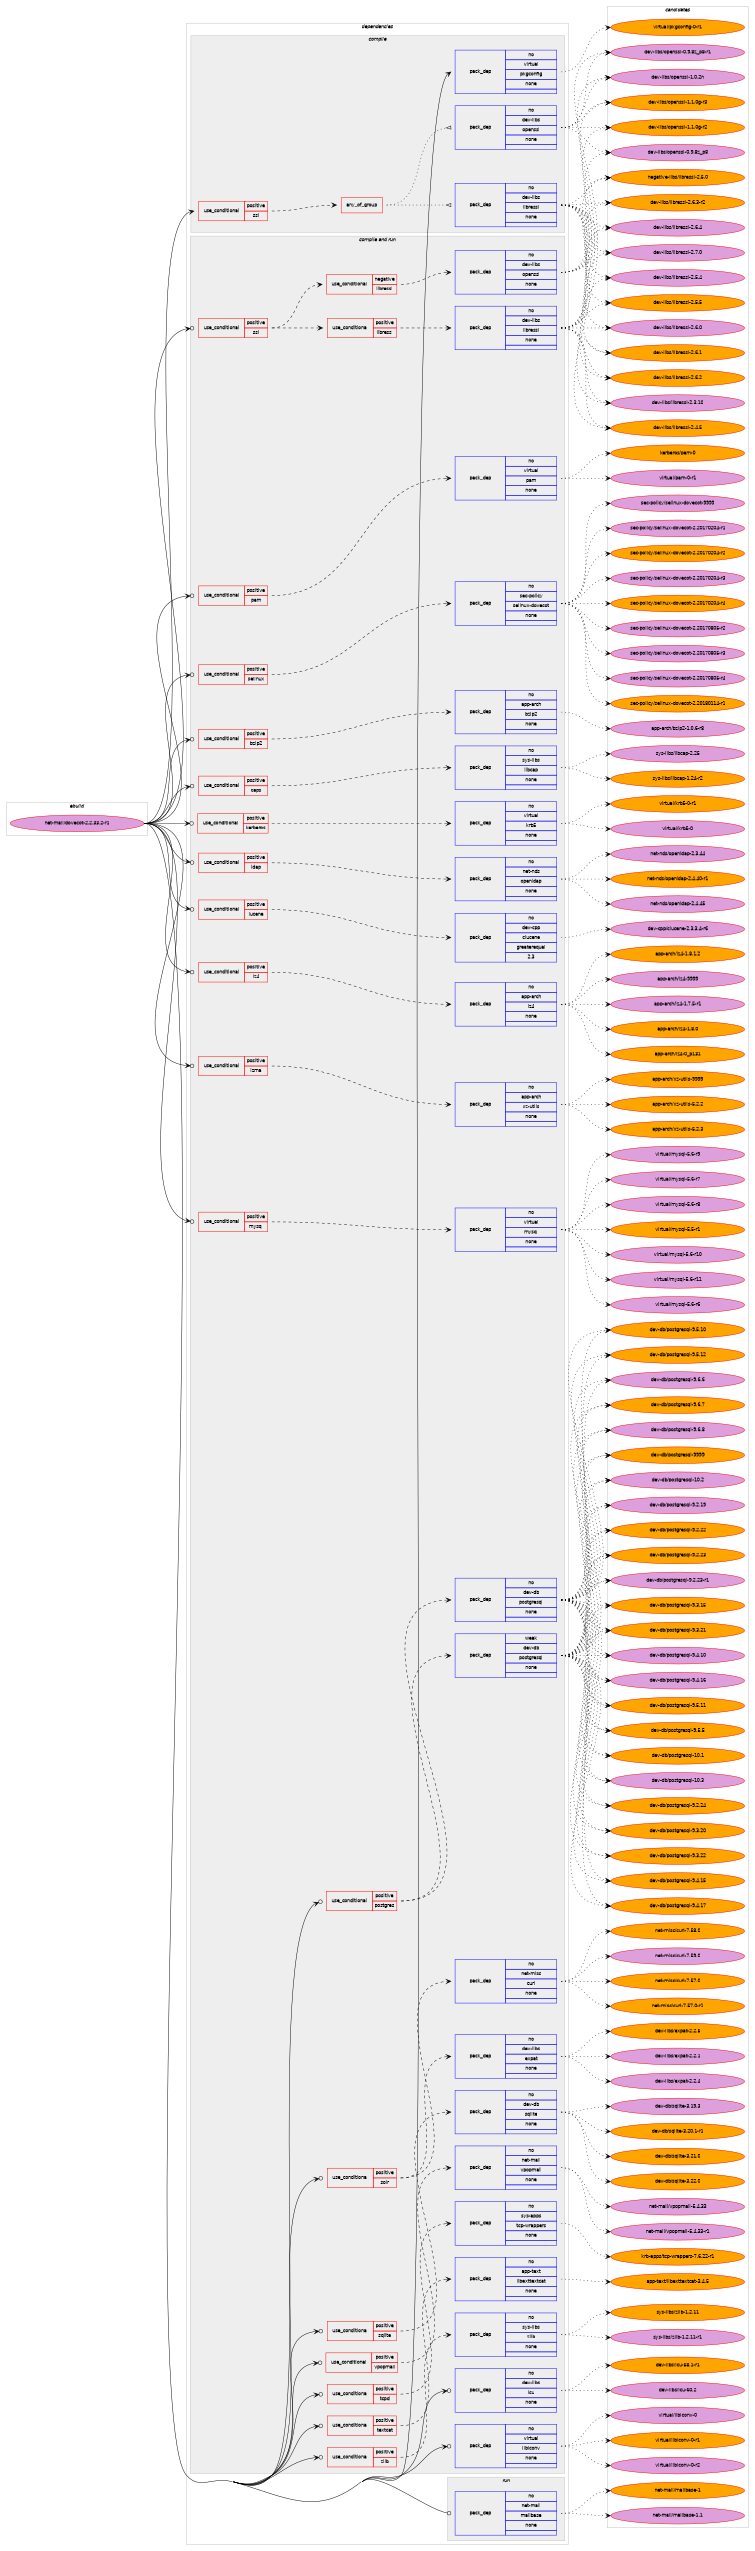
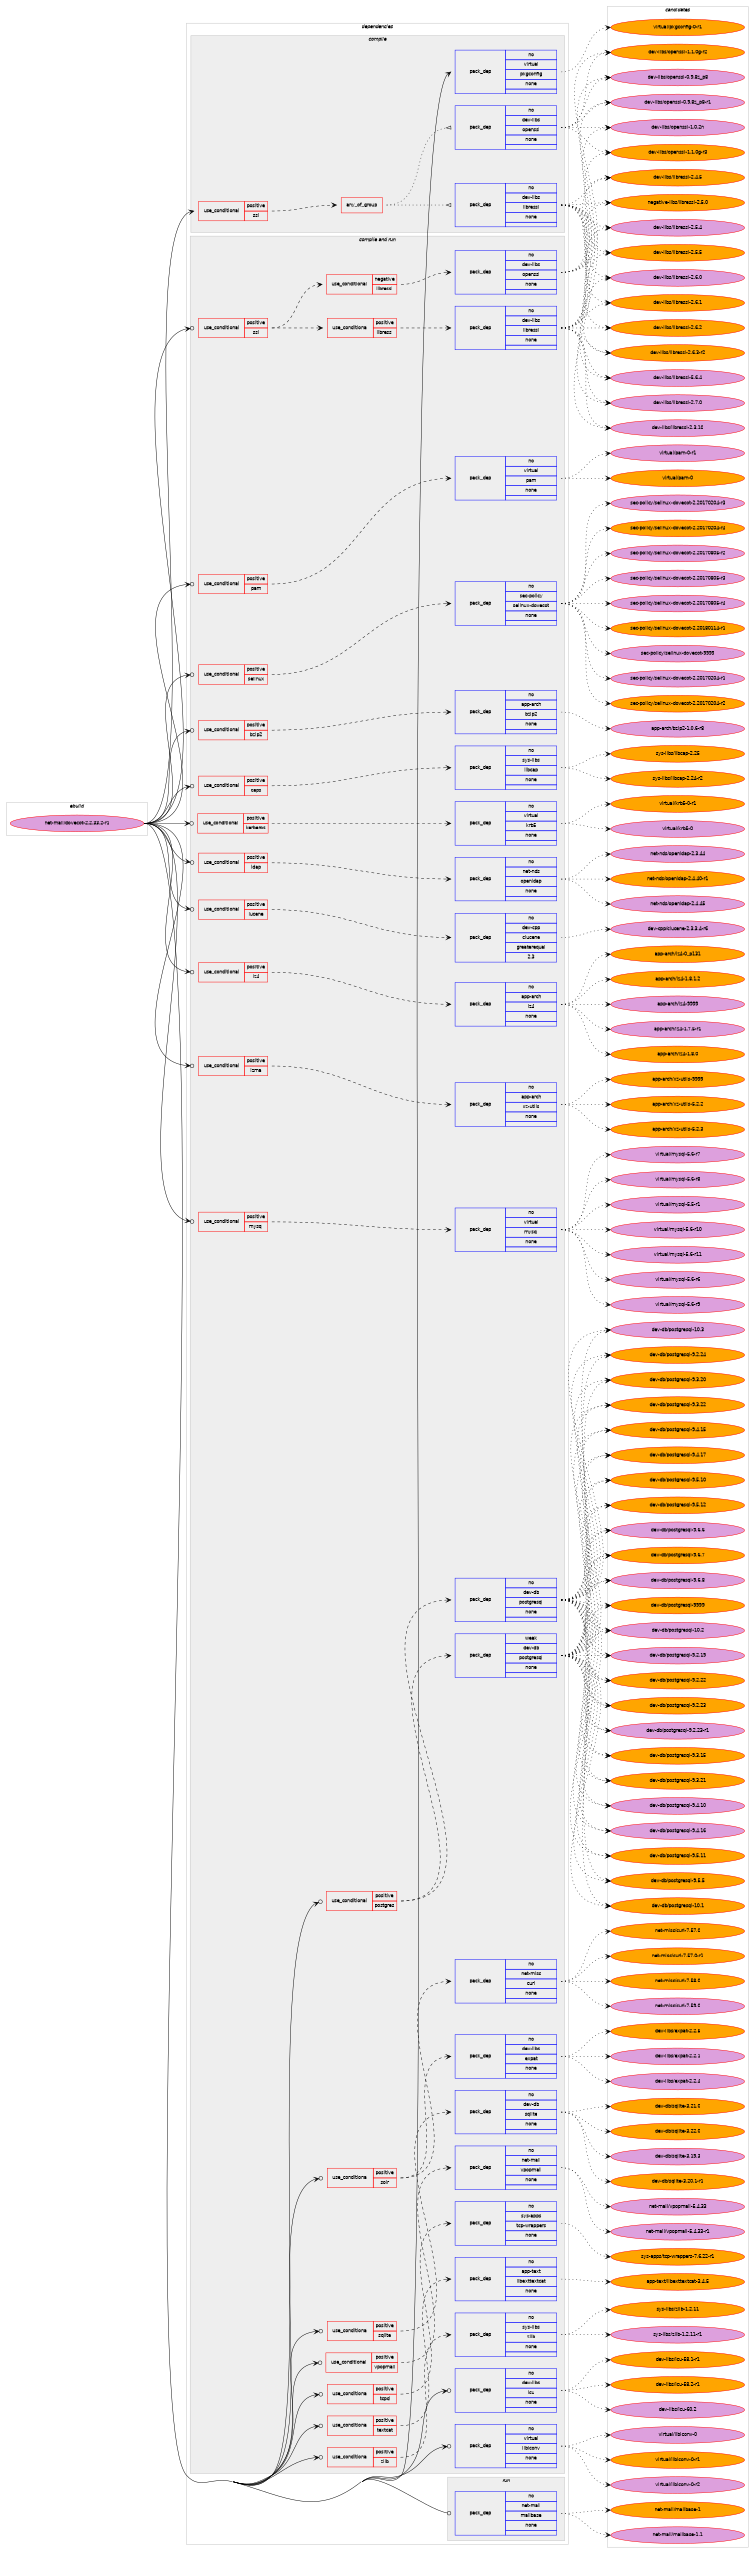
node "dev-libs/libressl-2.6.4": label "dev-libs/libressl-2.6.4" -> "dev-libs/libressl-5.6.4"
node "kerberos/pam-0": label "kerberos/pam-0" -> "virtual/pam-0"
node "sys-libs/libcap-2.25": fillcolor plum -> orange
node "sys-libs/libcap-1.24-r2": label "sys-libs/libcap-1.24-r2" -> "sys-libs/libcap-2.24-r2"
node "virtual/mysql-5.5-r1": fillcolor orange -> plum
node "krb-apps/tcp-wrappers-7.6.22-r1": label "krb-apps/tcp-wrappers-7.6.22-r1" -> "sys-apps/tcp-wrappers-7.6.22-r1"
node "dev-libs/icu-58.2-r1": added
